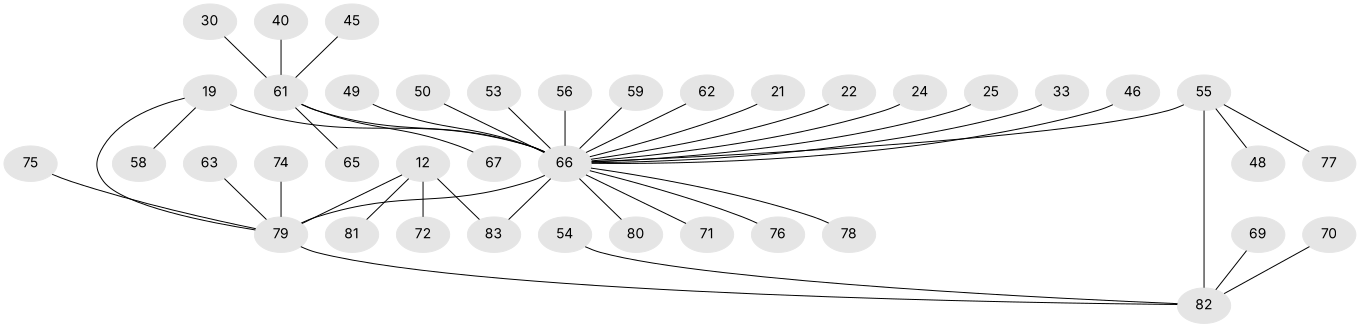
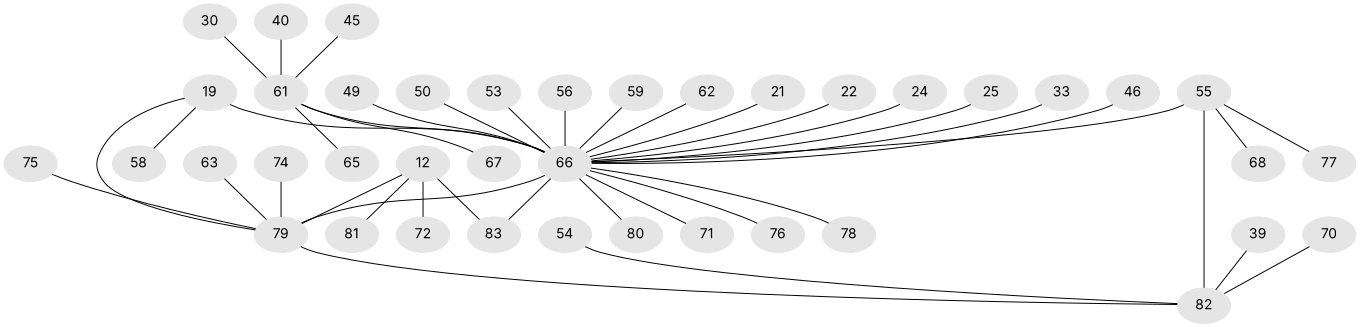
node "48": label "48" -> "68"
node "69": label "69" -> "39"
